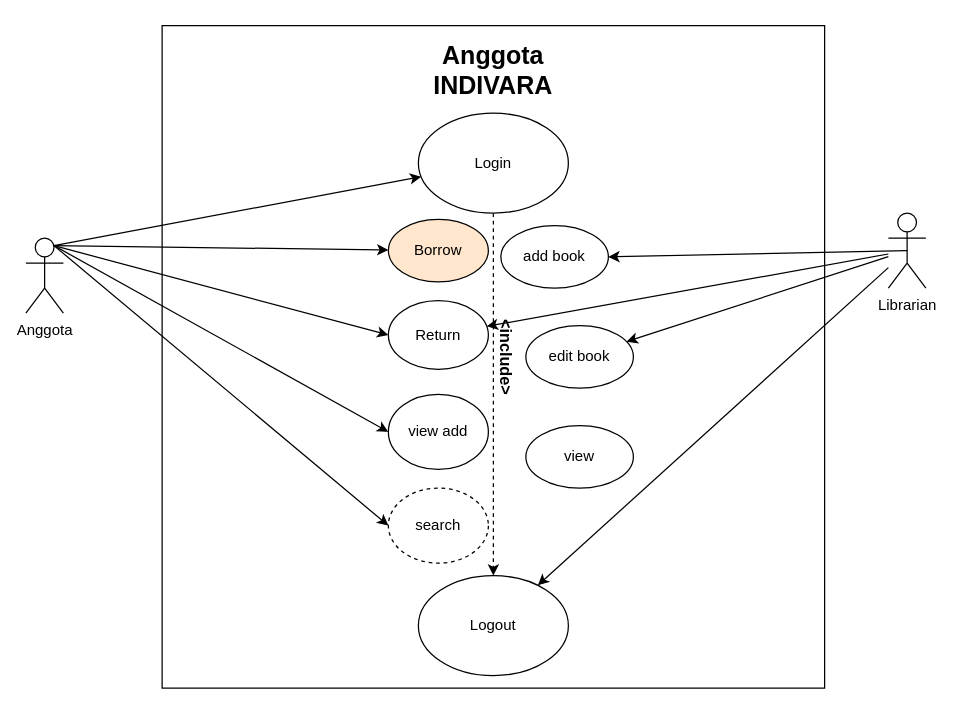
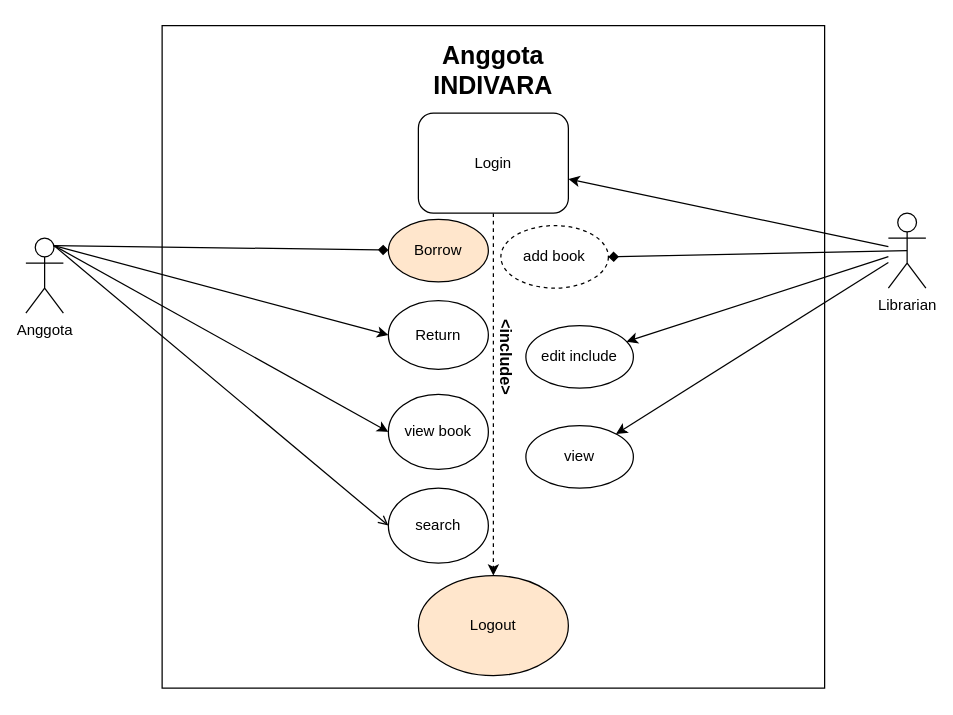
node "Login": shape ellipse -> rounded rectangle
edge "Anggota" -> "Login": removed
edge "Anggota" -> "Borrow": arrowhead classic -> diamond
node "add book": style solid -> dashed
edge "Librarian" -> "add book": arrowhead classic -> diamond
edge "Librarian" -> "Return": now "Librarian" -> "Login"
node "edit book": label "edit book" -> "edit include"
edge "Librarian" -> "Logout": now "Librarian" -> "view"
node "view add": label "view add" -> "view book"
edge "Anggota" -> "search": arrowhead classic -> open
node "search": style dashed -> solid
node "Logout": fillcolor #ffffff -> #ffe6cc
